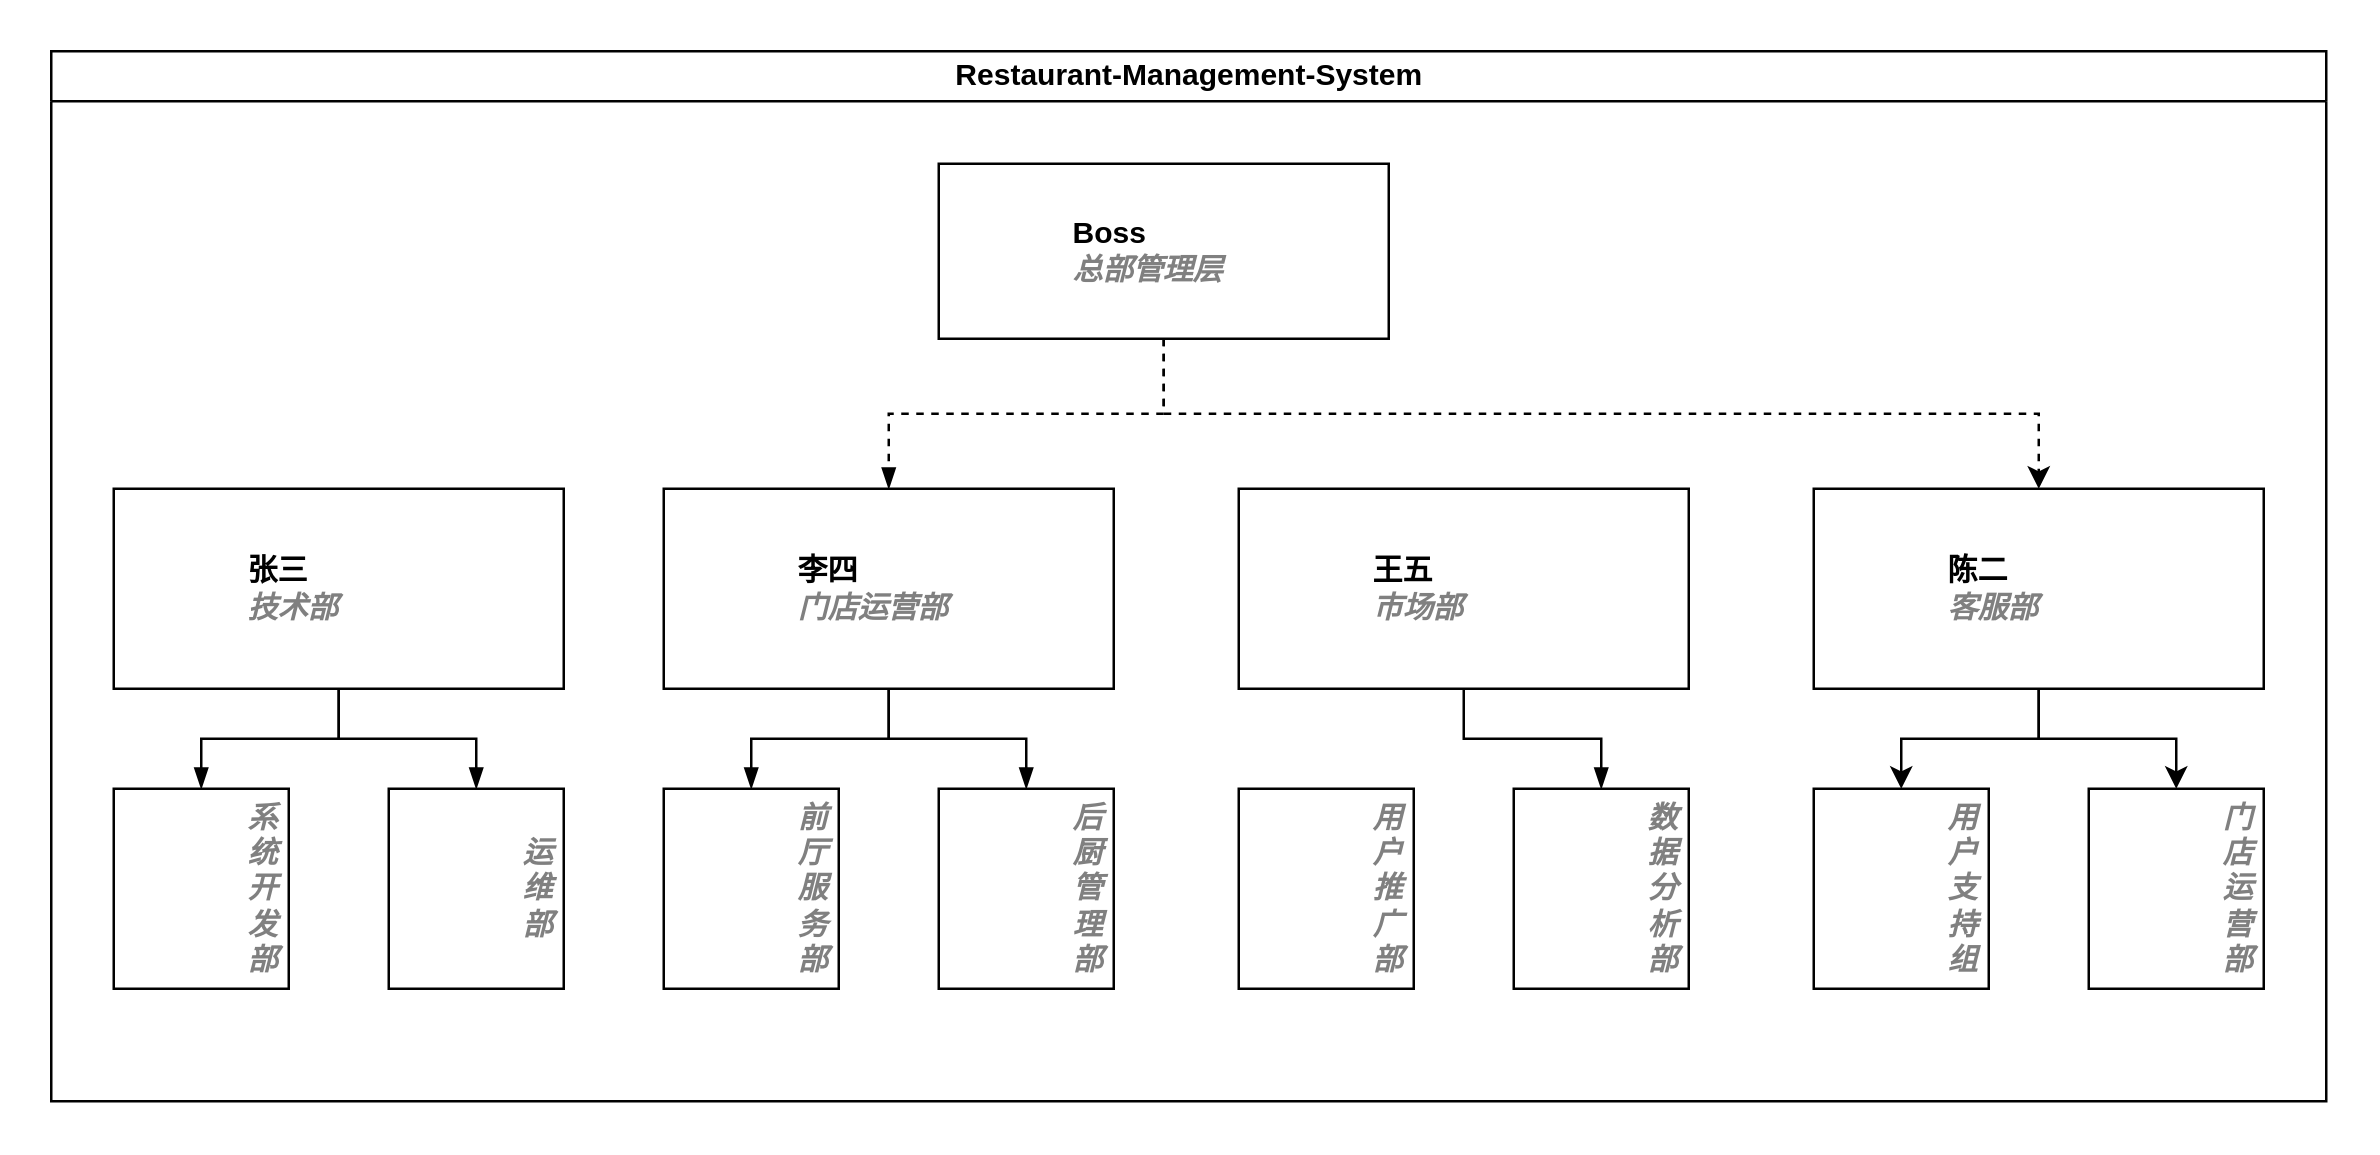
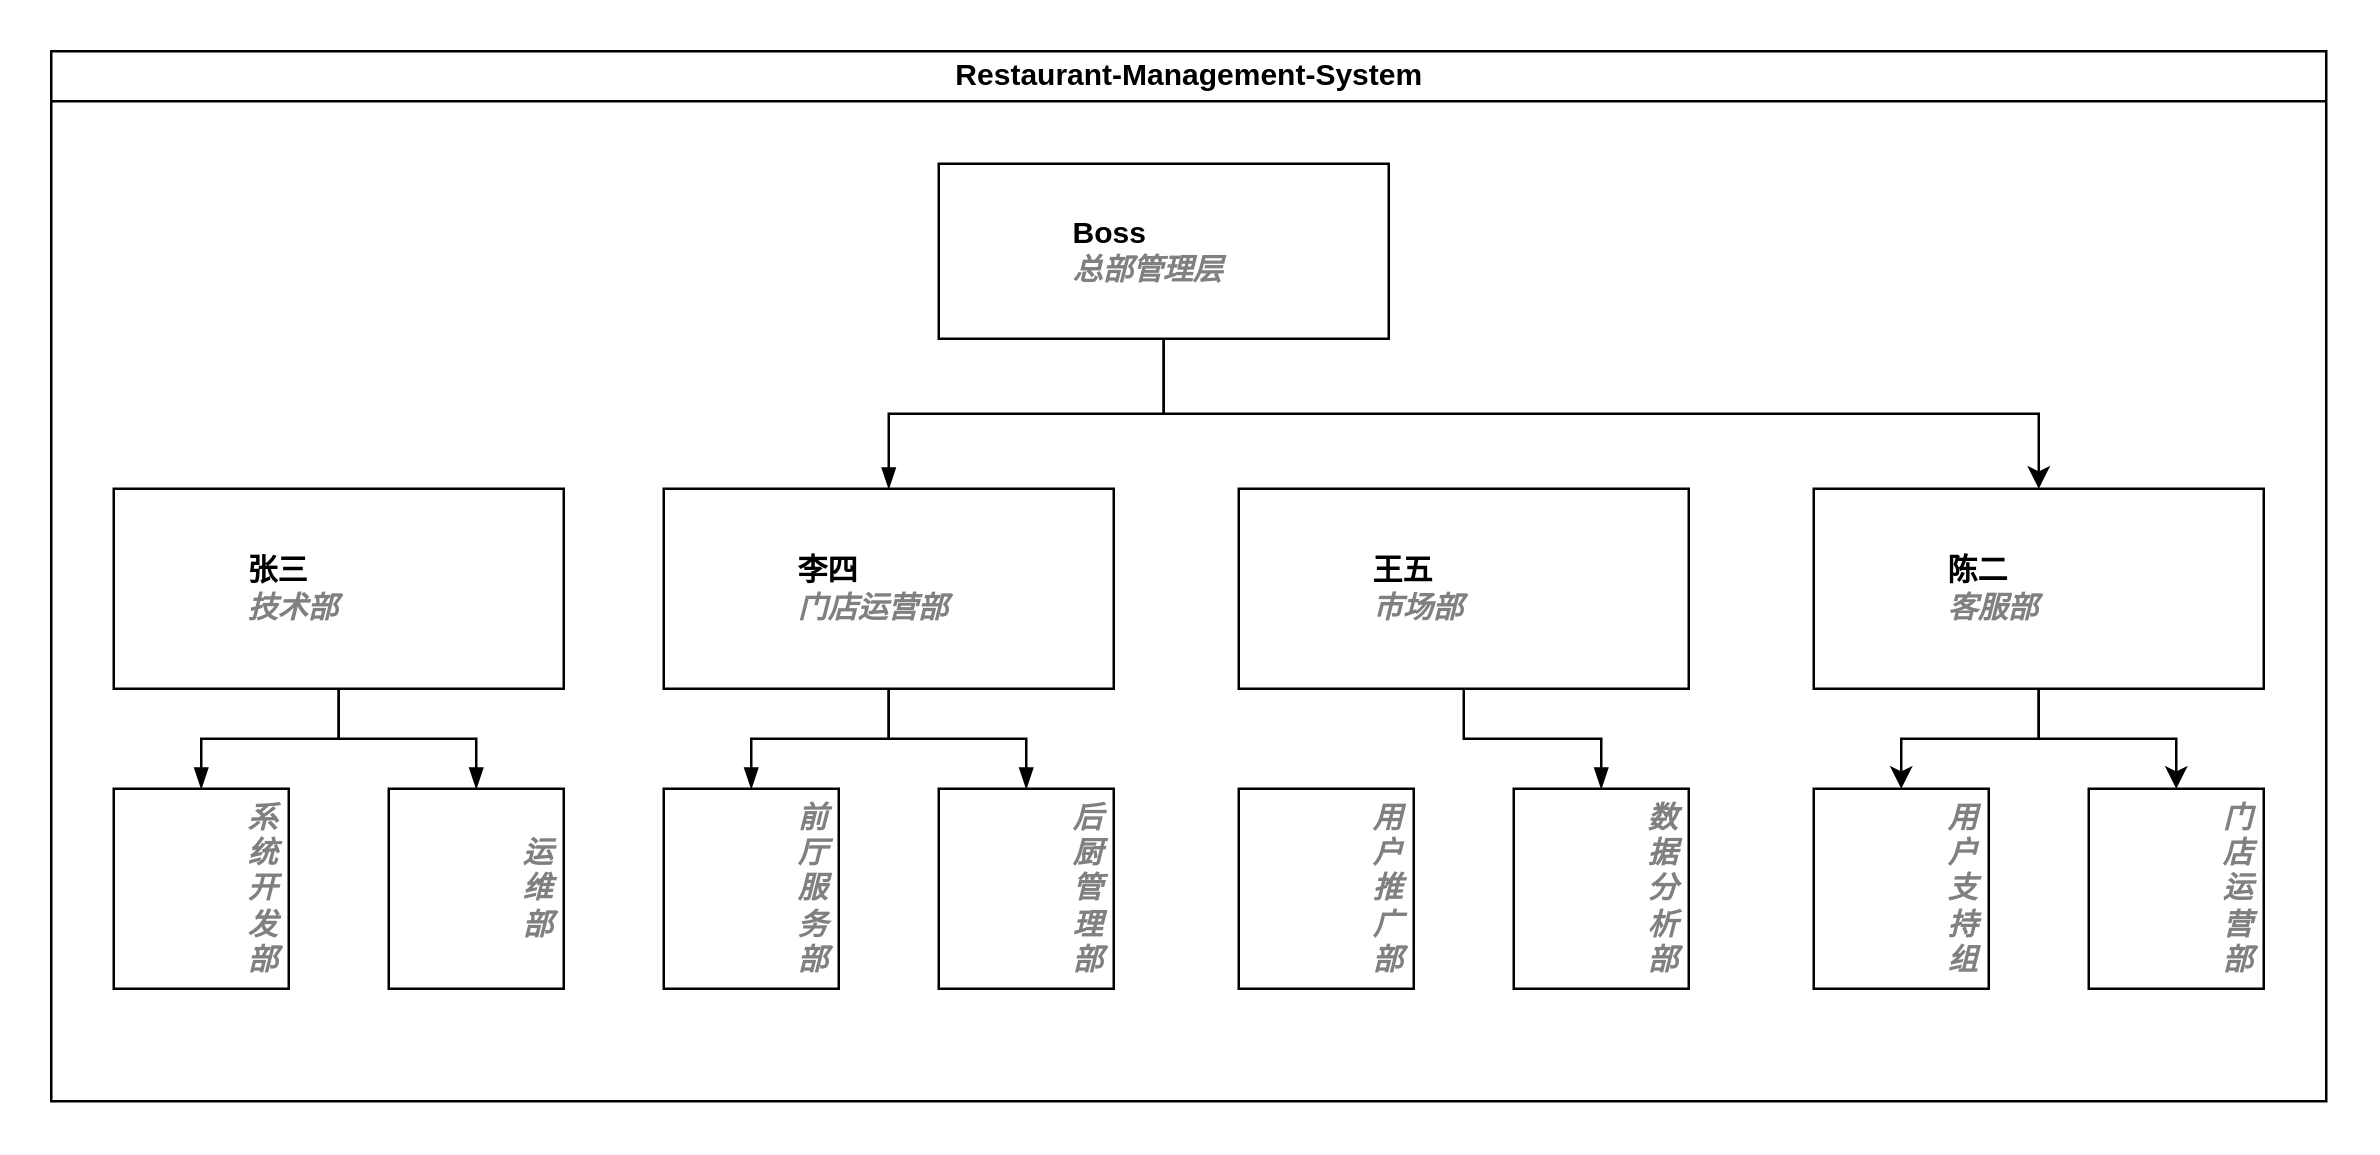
edge "Boss 总部管理层" -> "李四 门店运营部": style dashed -> solid
edge "Boss 总部管理层" -> "陈二 客服部": style dashed -> solid
